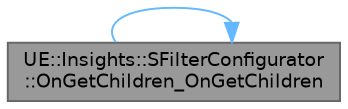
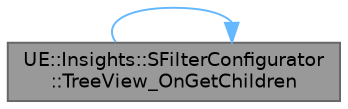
node "UE::Insights::SFilterConfigurator ::OnGetChildren_OnGetChildren": label "UE::Insights::SFilterConfigurator ::OnGetChildren_OnGetChildren" -> "UE::Insights::SFilterConfigurator ::TreeView_OnGetChildren"
